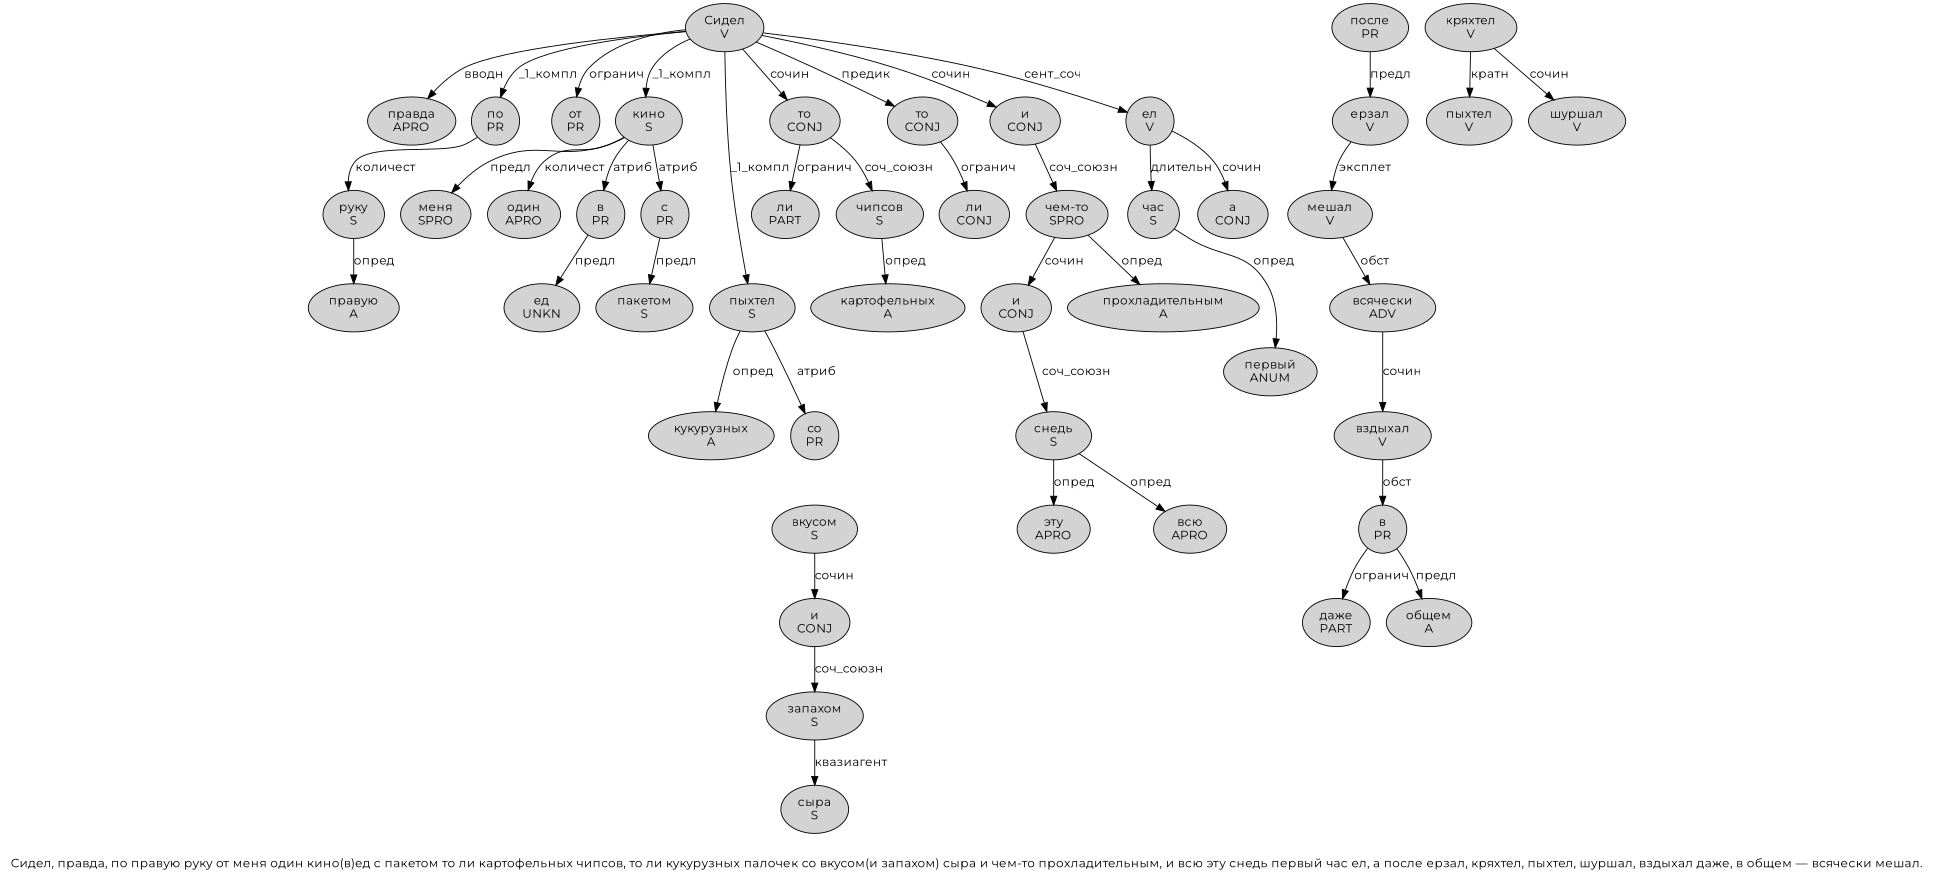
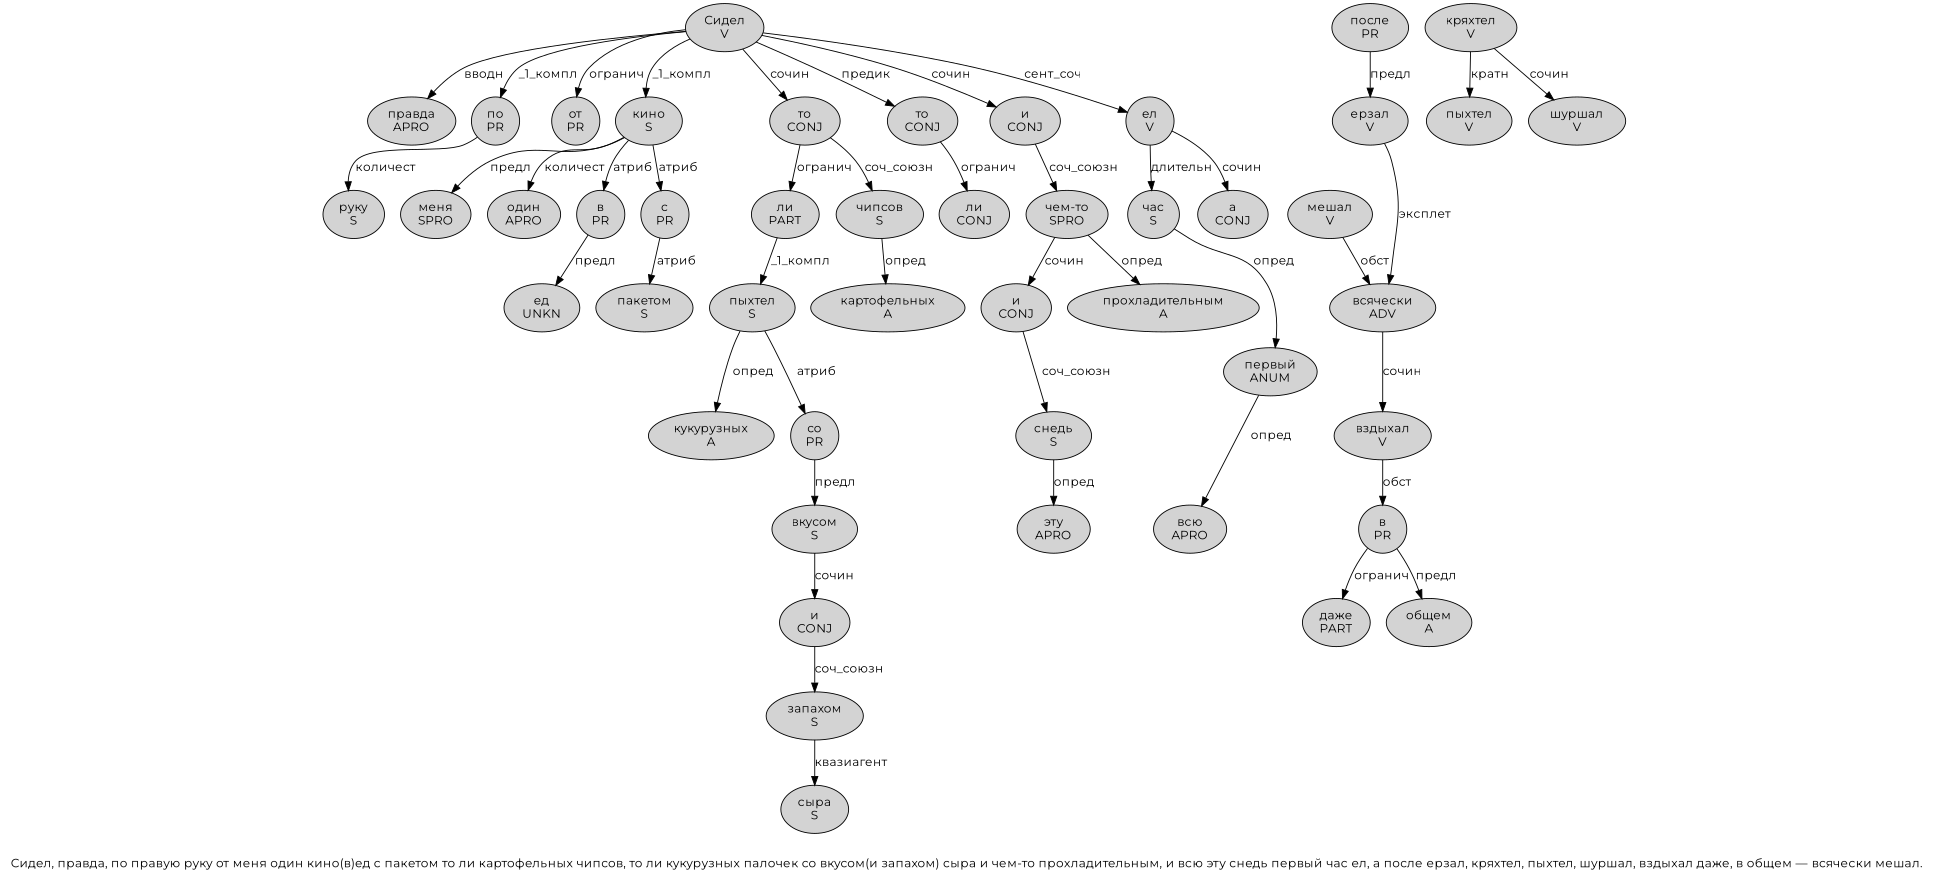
edge "ерзал V" -> "мешал V": now "ерзал V" -> "всячески ADV"
edge "Сидел V" -> "пыхтел S": now "ли PART" -> "пыхтел S"
edge "с PR" -> "пакетом S": label "предл" -> "атриб"
node "правую A": removed
edge "со PR" -> "вкусом S": added, label "предл"
edge "снедь S" -> "всю APRO": now "первый ANUM" -> "всю APRO"
